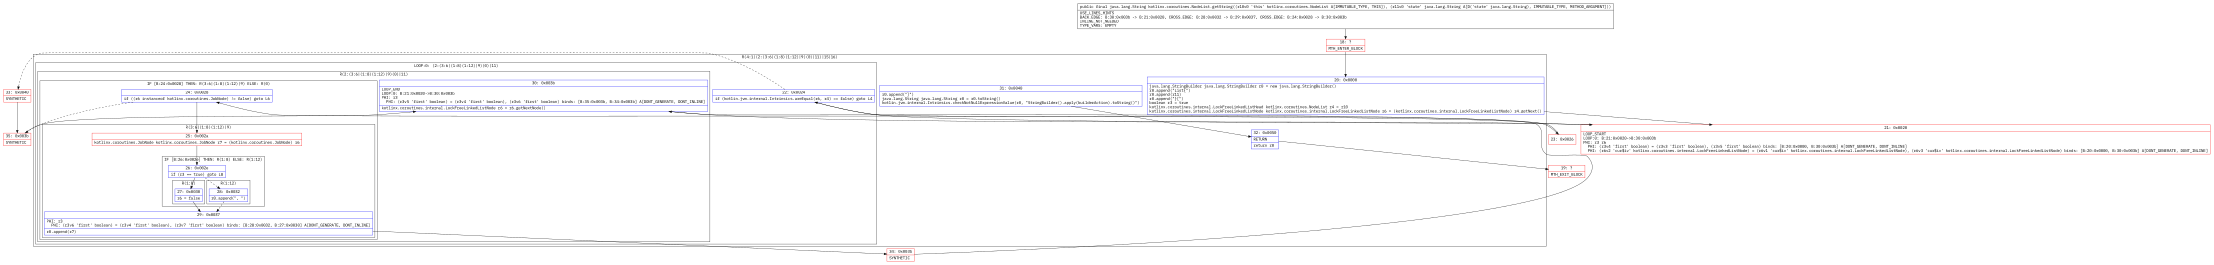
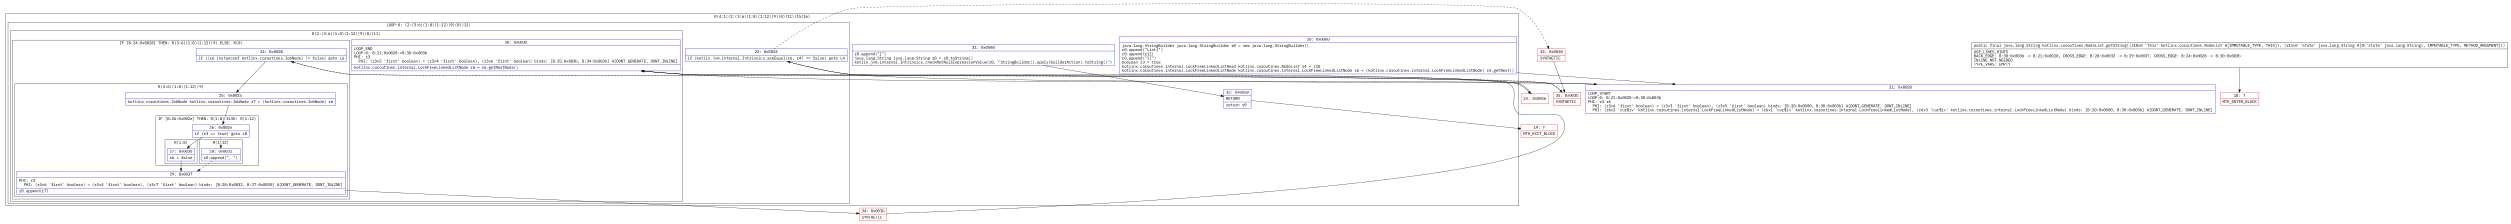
edge "18: ?" -> "20: 0x0000": removed
node "25: 0x002a": color red -> blue
node "21: 0x0020": color red -> blue
